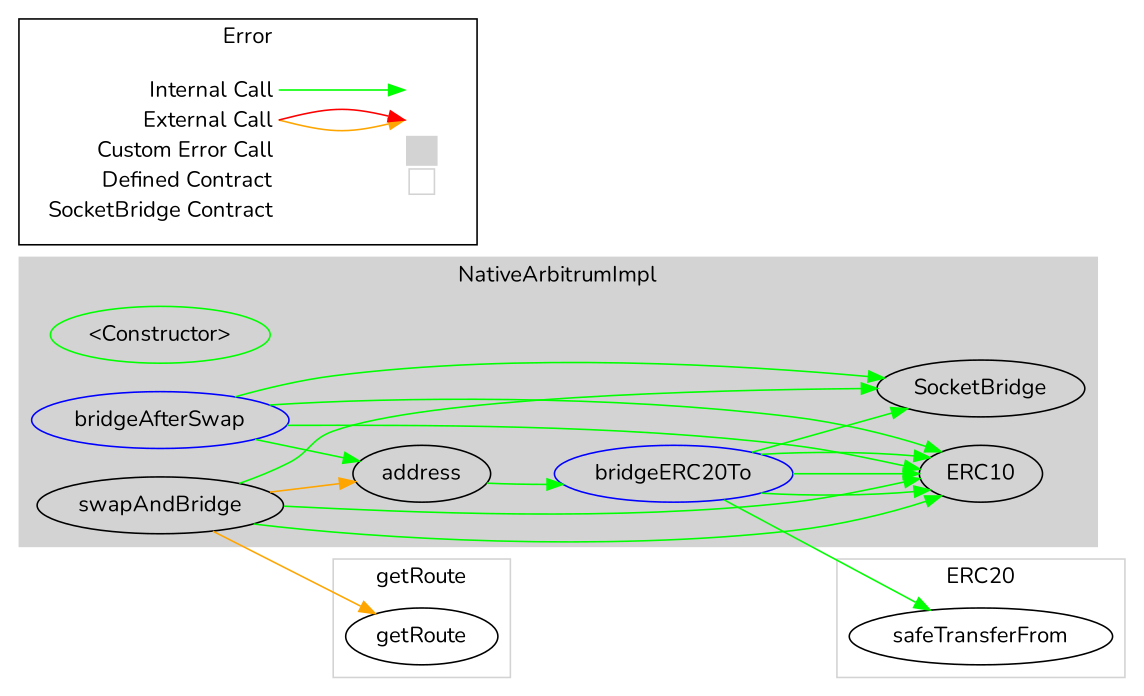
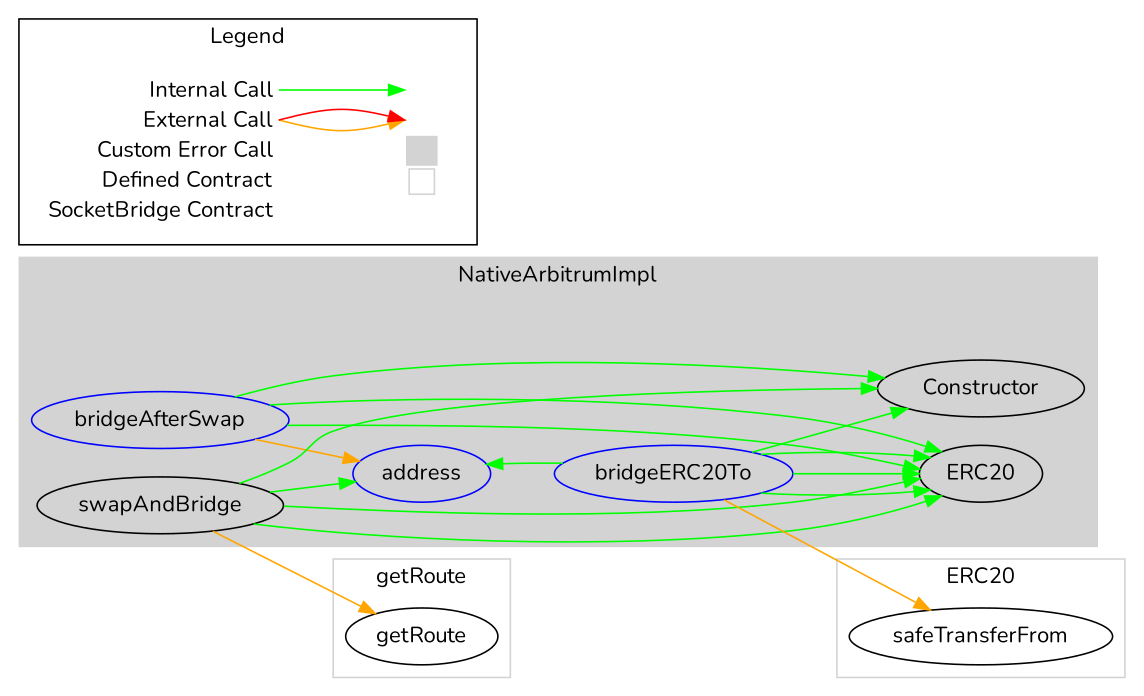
cluster "Error": label "Error" -> "Legend"
node "<Constructor>": removed
node "SocketBridge": label "SocketBridge" -> "Constructor"
edge "bridgeAfterSwap" -> "address": color green -> orange
node "address": color black -> blue
node "ERC10": label "ERC10" -> "ERC20"
edge "address" -> "bridgeERC20To": reversed
edge "swapAndBridge" -> "address": color orange -> green
edge "bridgeERC20To" -> "safeTransferFrom": color green -> orange
